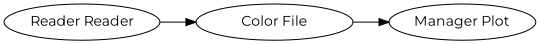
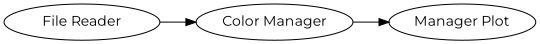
node "Reader Reader": label "Reader Reader" -> "File Reader"
node "Color File": label "Color File" -> "Color Manager"
